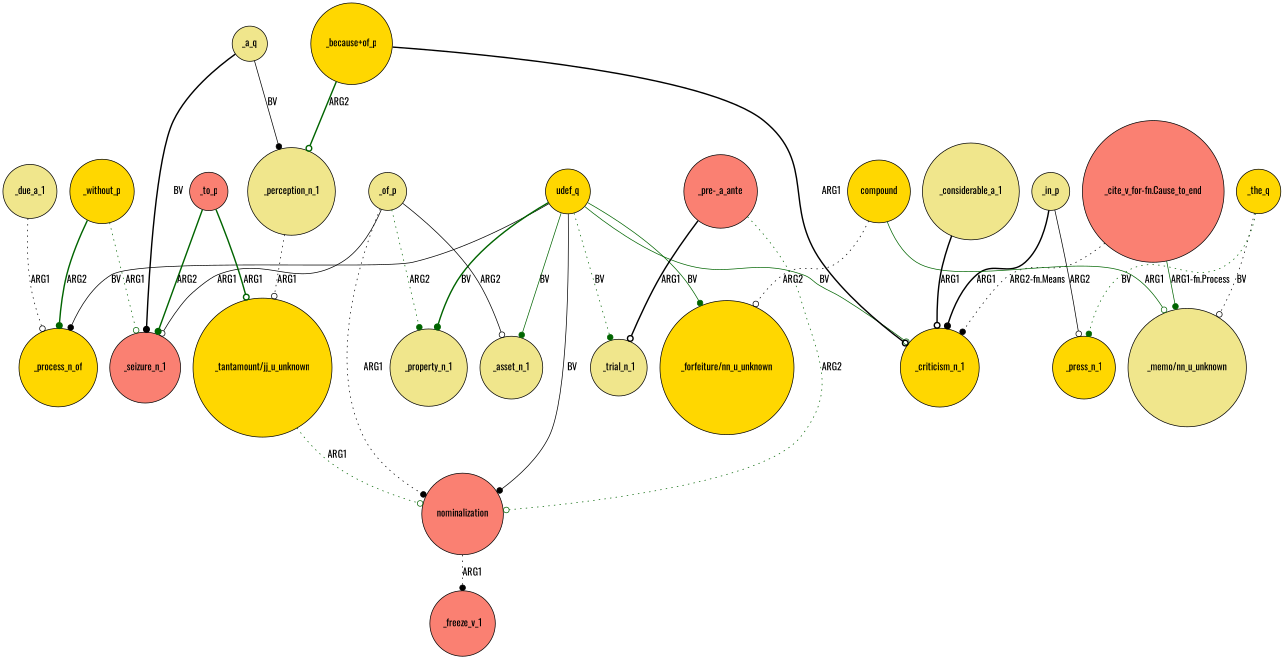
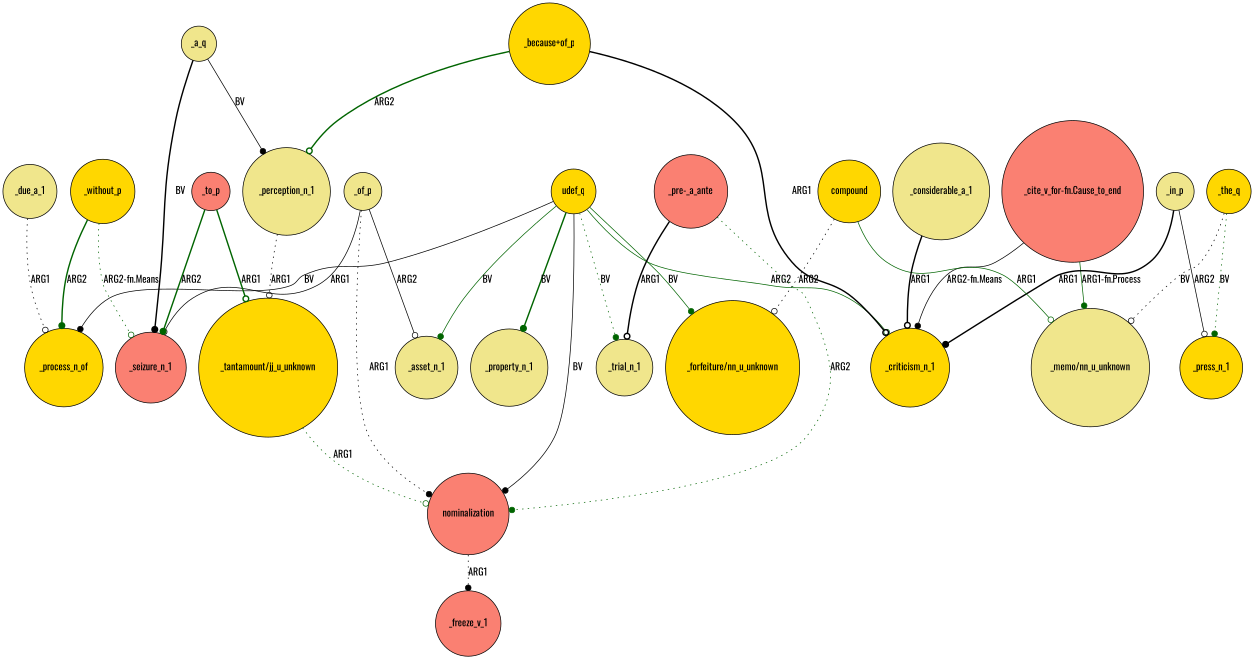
edge "_of_p" -> "_property_n_1": removed, label "ARG2"
edge "_cite_v_for-fn.Cause_to_end" -> "_criticism_n_1": style dotted -> solid
edge "_without_p" -> "_seizure_n_1": label "ARG1" -> "ARG2-fn.Means"
edge "udef_q" -> "_criticism_n_1": label "BV" -> "ARG2"
edge "_pre-_a_ante" -> "nominalization": arrowhead odot -> dot
